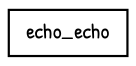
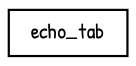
node "echo_echo": label "echo_echo" -> "echo_tab"
